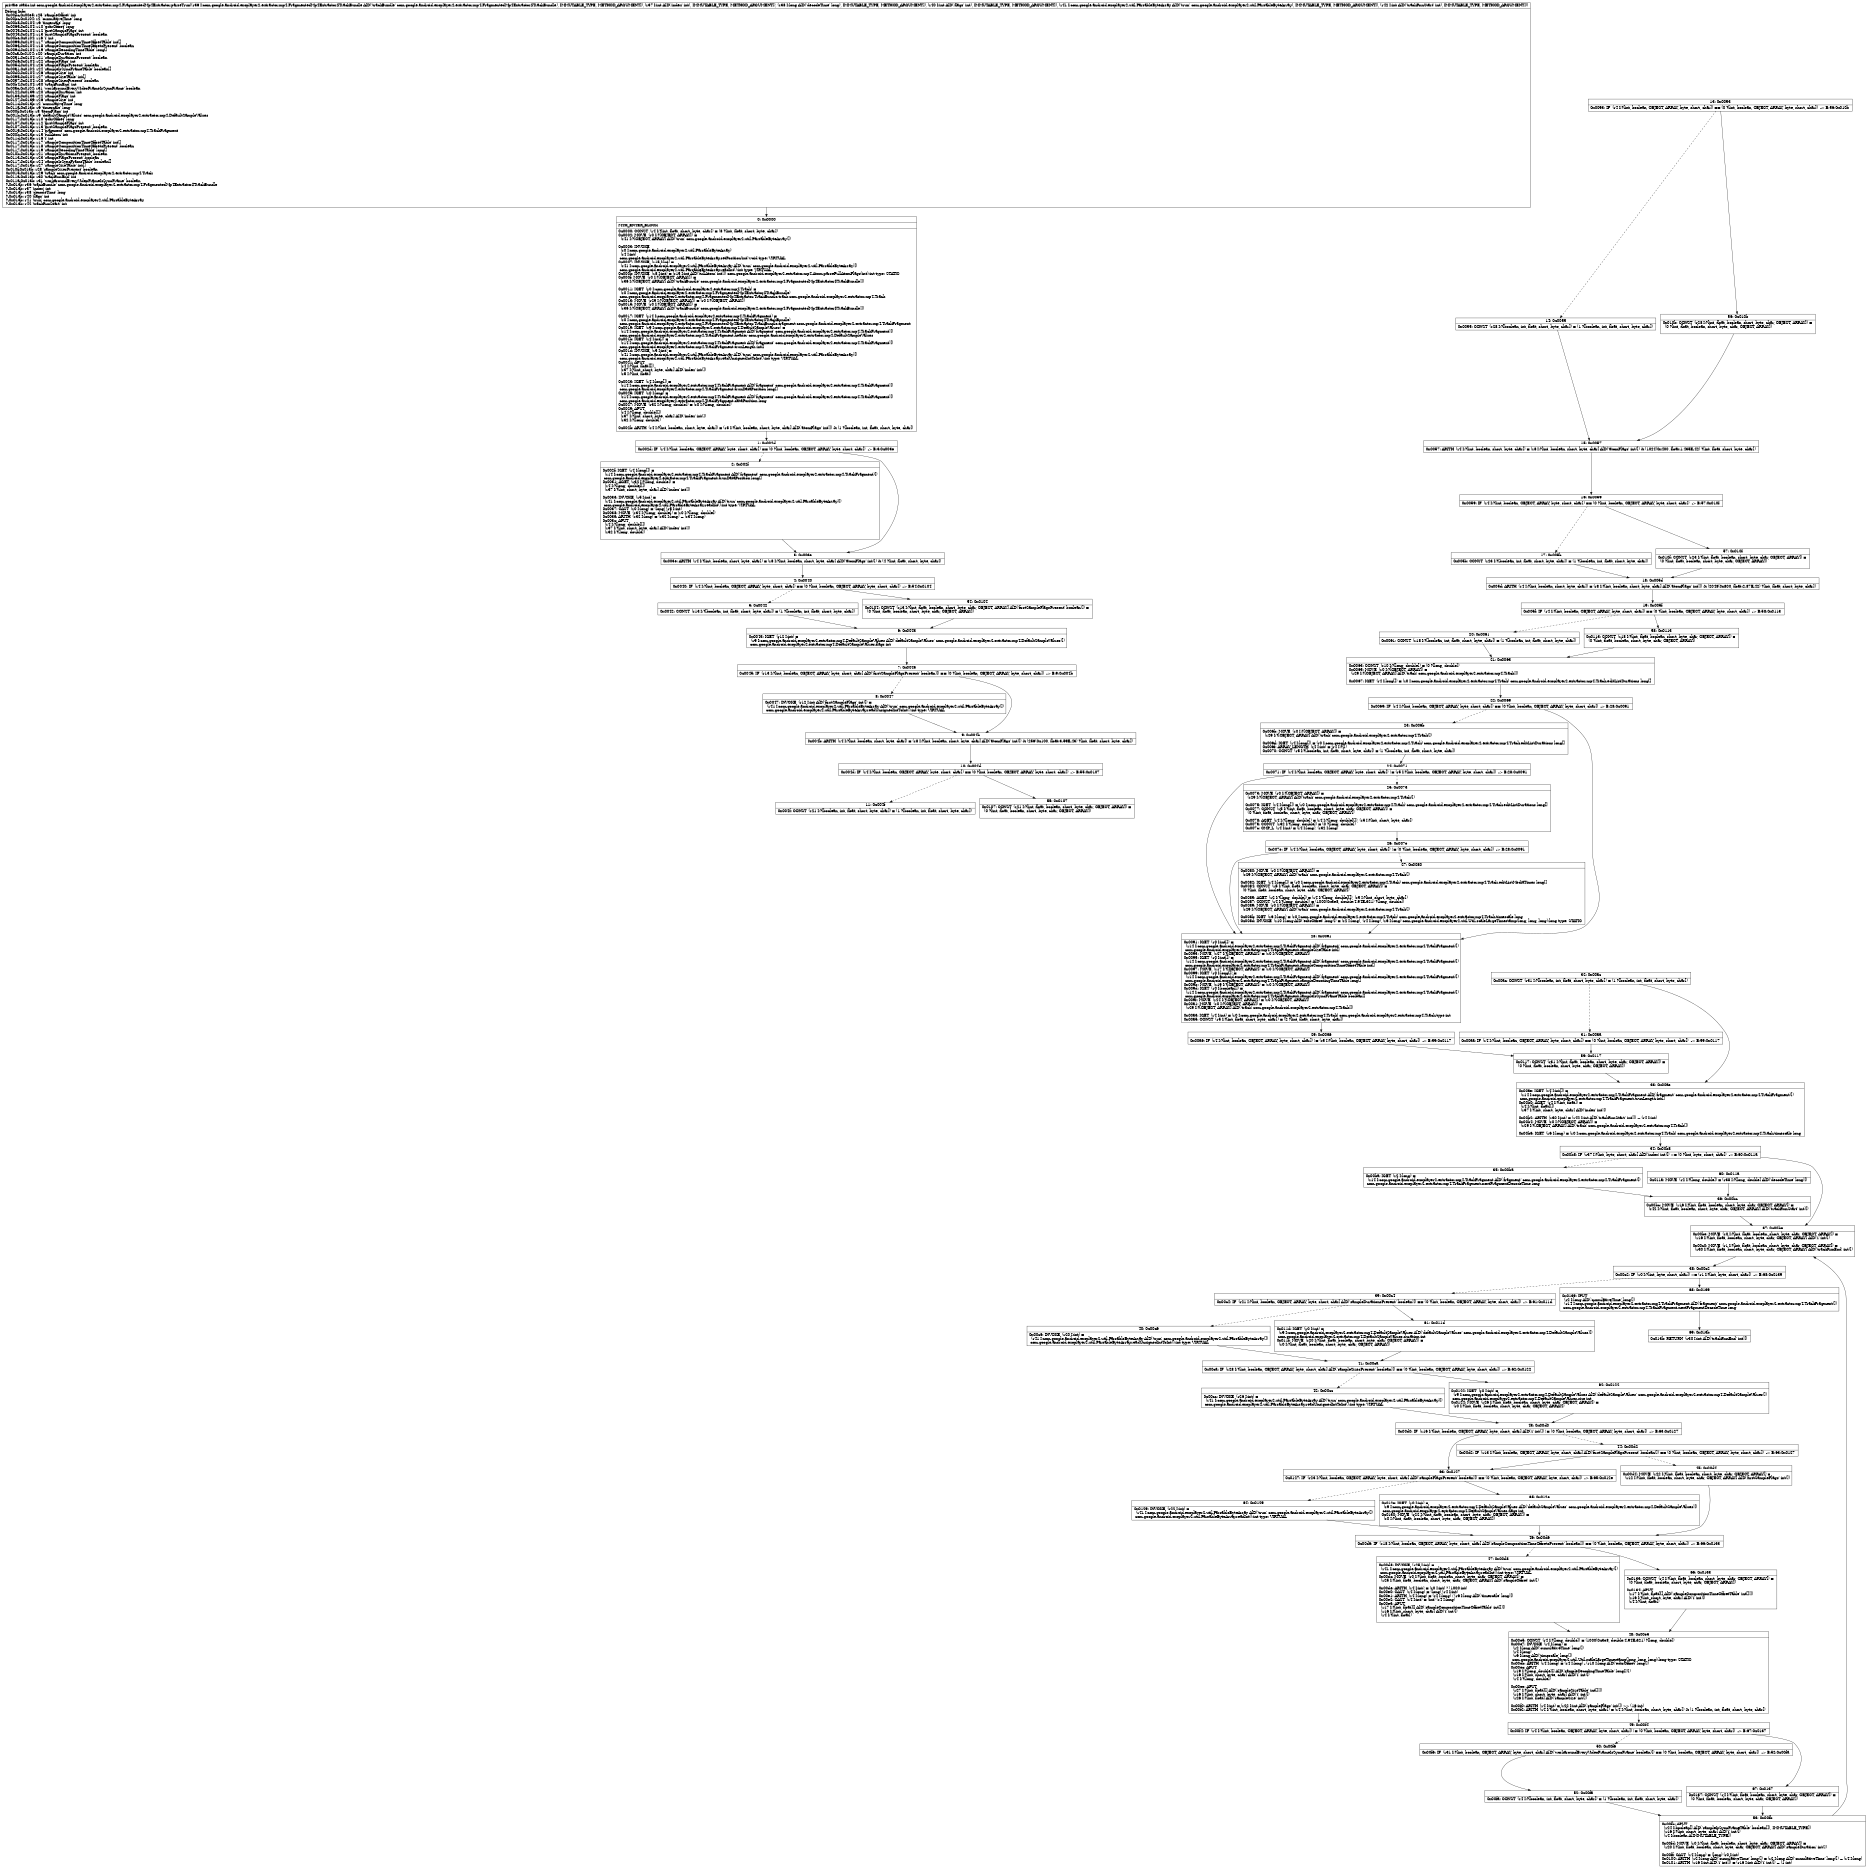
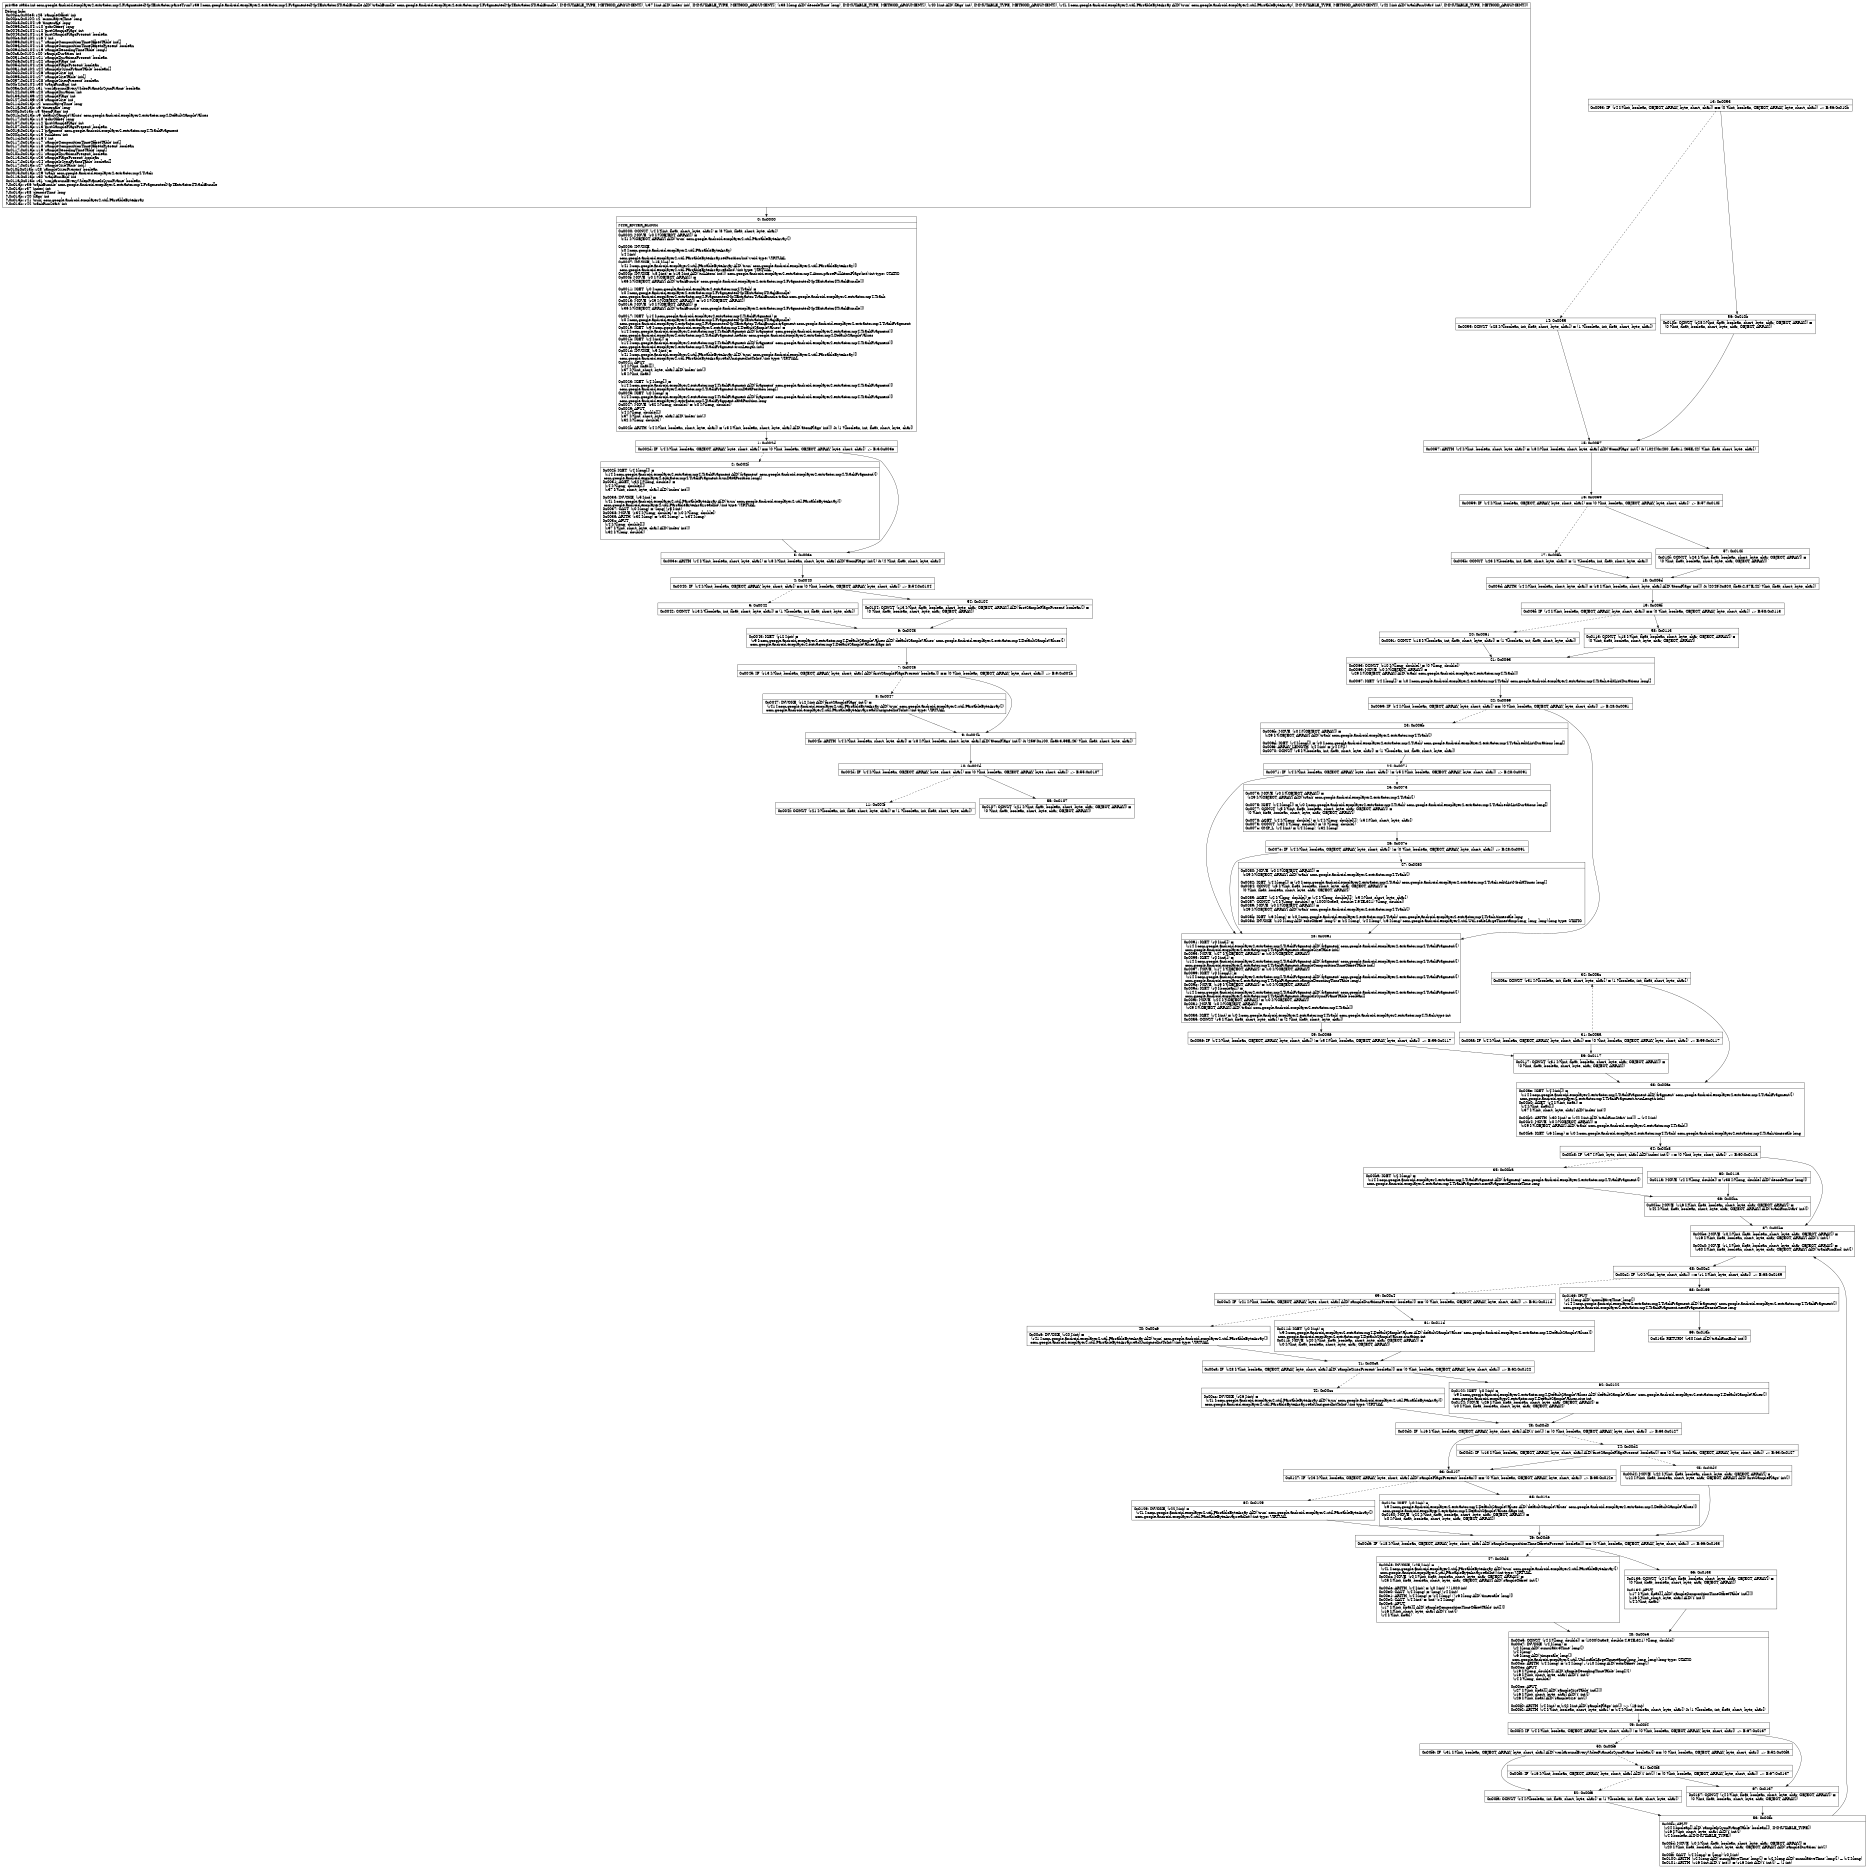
edge "32: 0x00ac" -> "31: 0x00aa": reversed
node "51: 0x00f8": added
